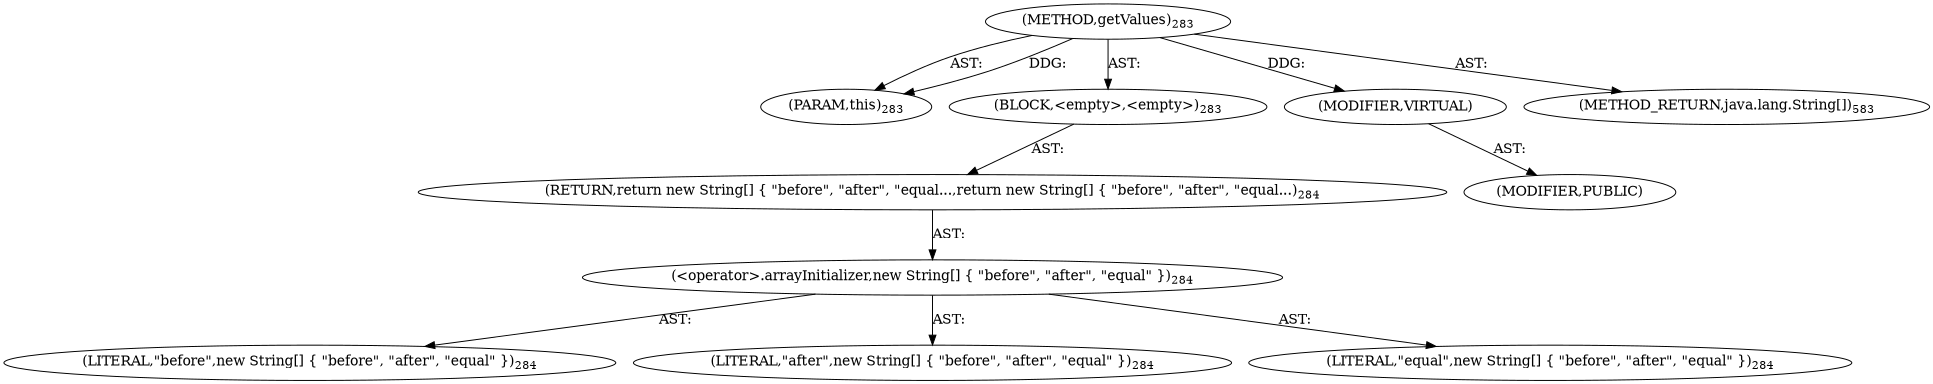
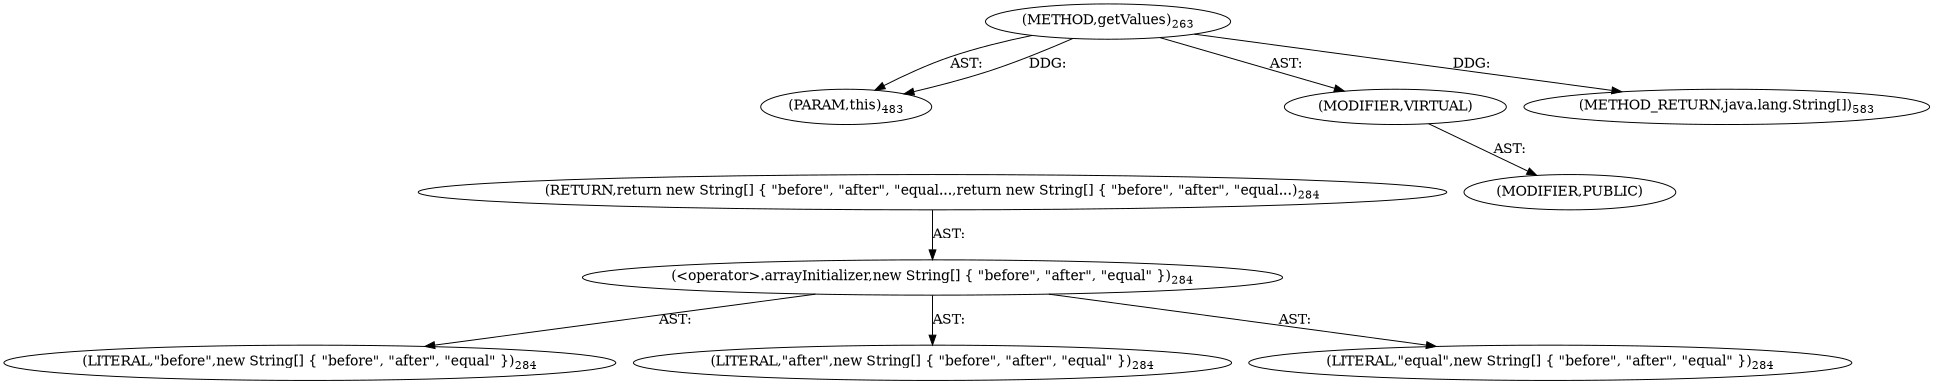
node "(METHOD,getValues)": text "283" -> "263"
edge "(METHOD,getValues)" -> "(MODIFIER,VIRTUAL)": label "DDG: " -> "AST: "
edge "(METHOD,getValues)" -> "(METHOD_RETURN,java.lang.String[])": label "AST: " -> "DDG: "
node "(PARAM,this)": text "283" -> "483"
node "(BLOCK,<empty>,<empty>)": removed
